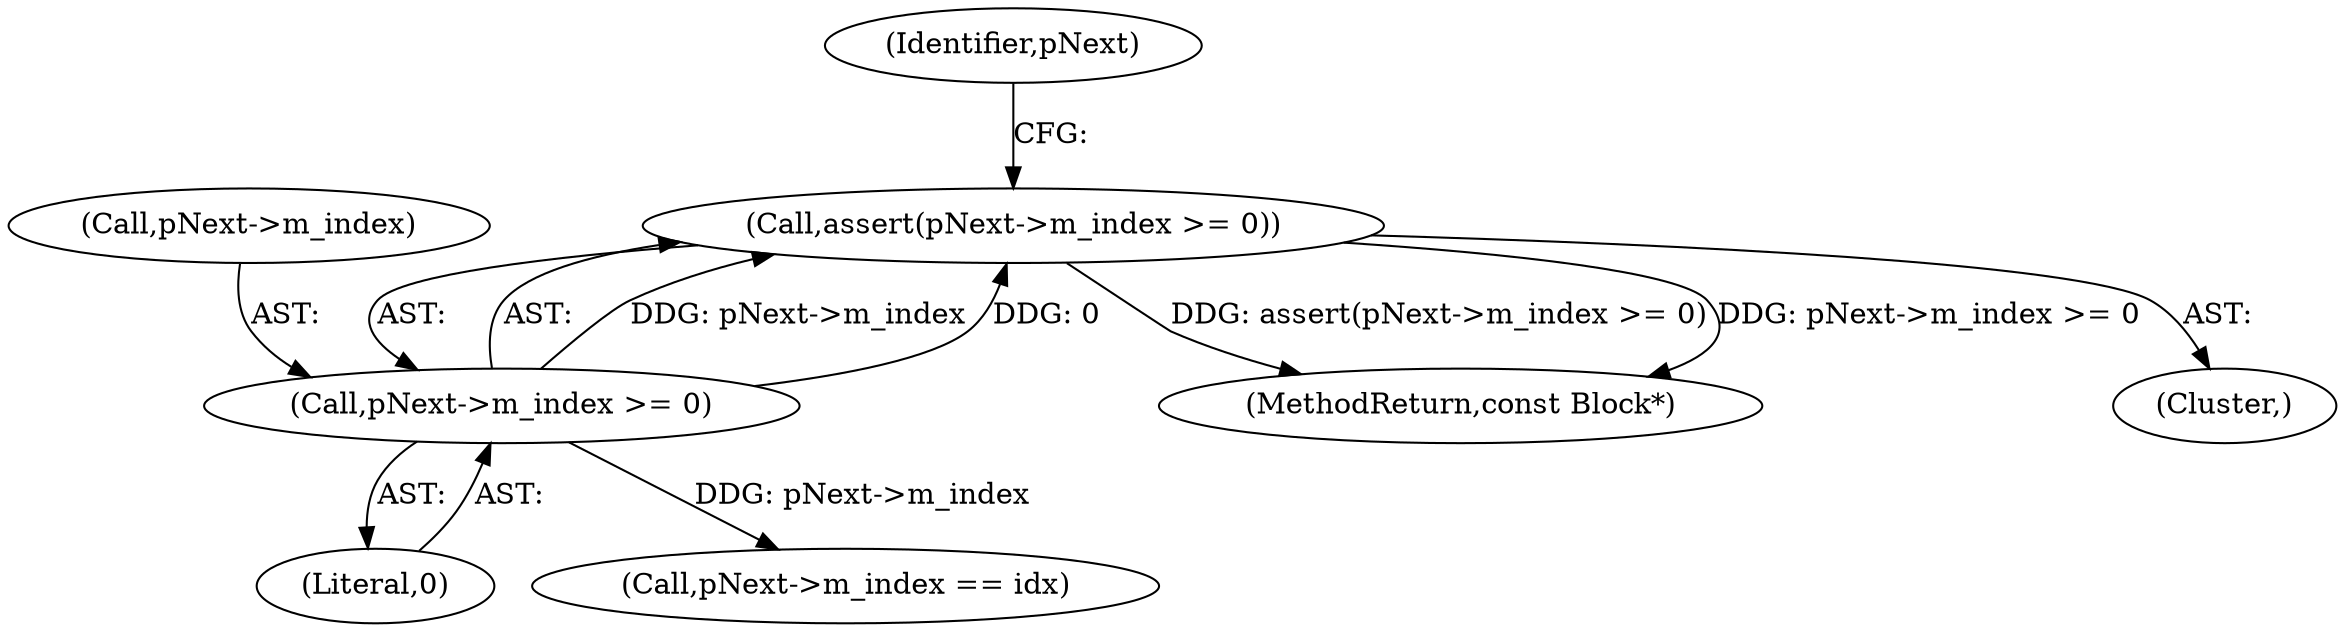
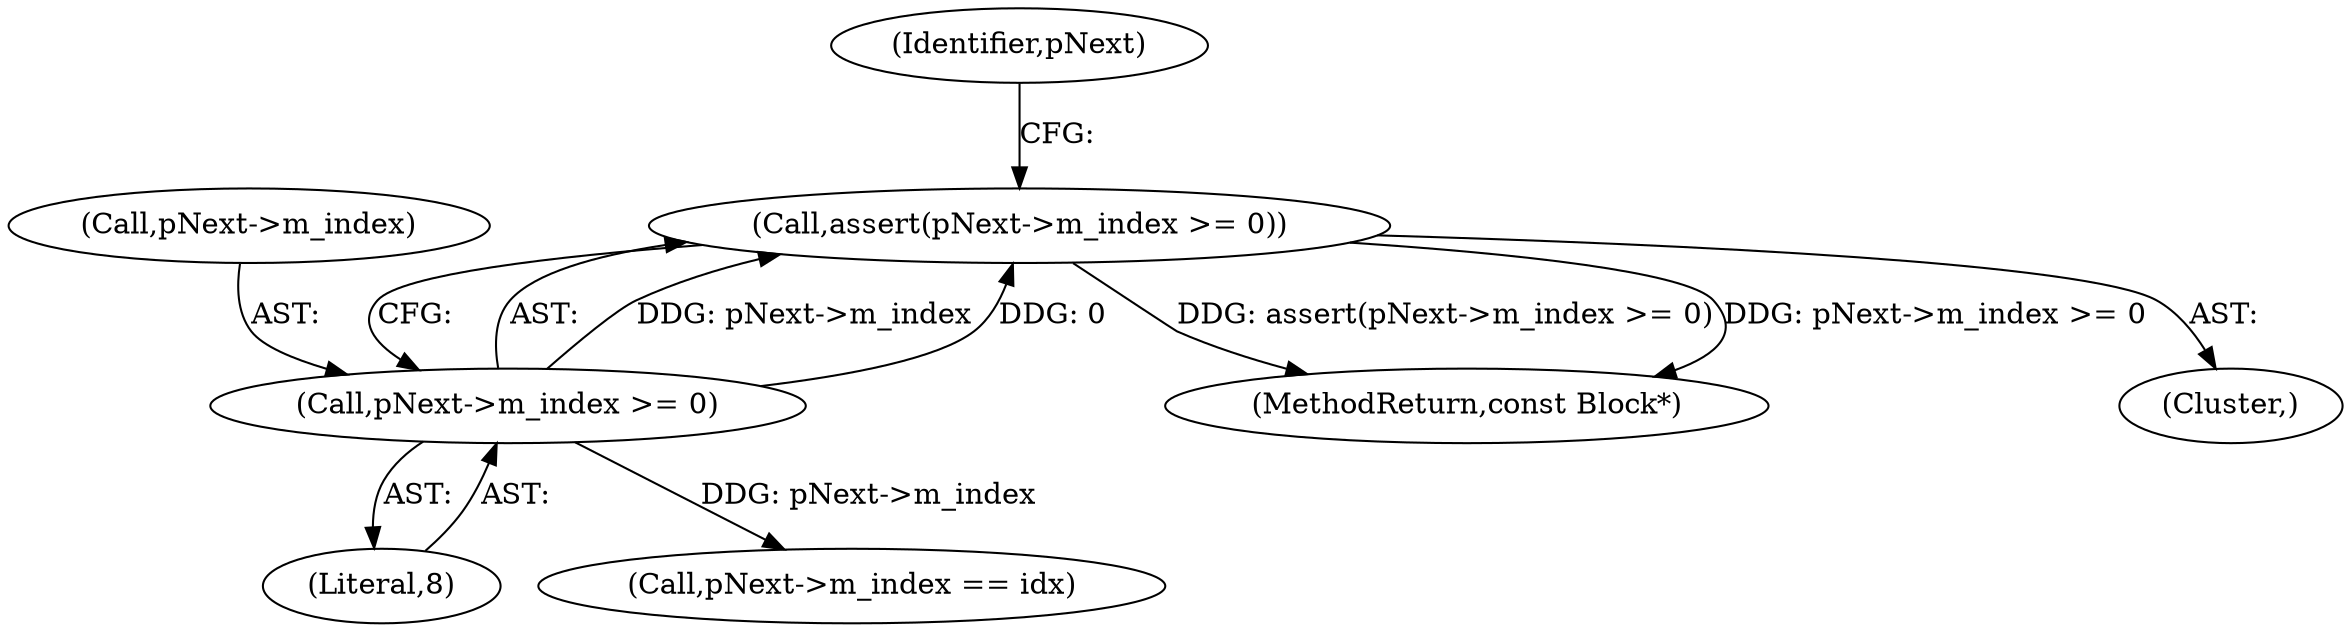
edge "(Call,assert(pNext->m_index >= 0))" -> "(Call,pNext->m_index >= 0)": label "AST: " -> "CFG: "
node "(Literal,0)": label "(Literal,0)" -> "(Literal,8)"
